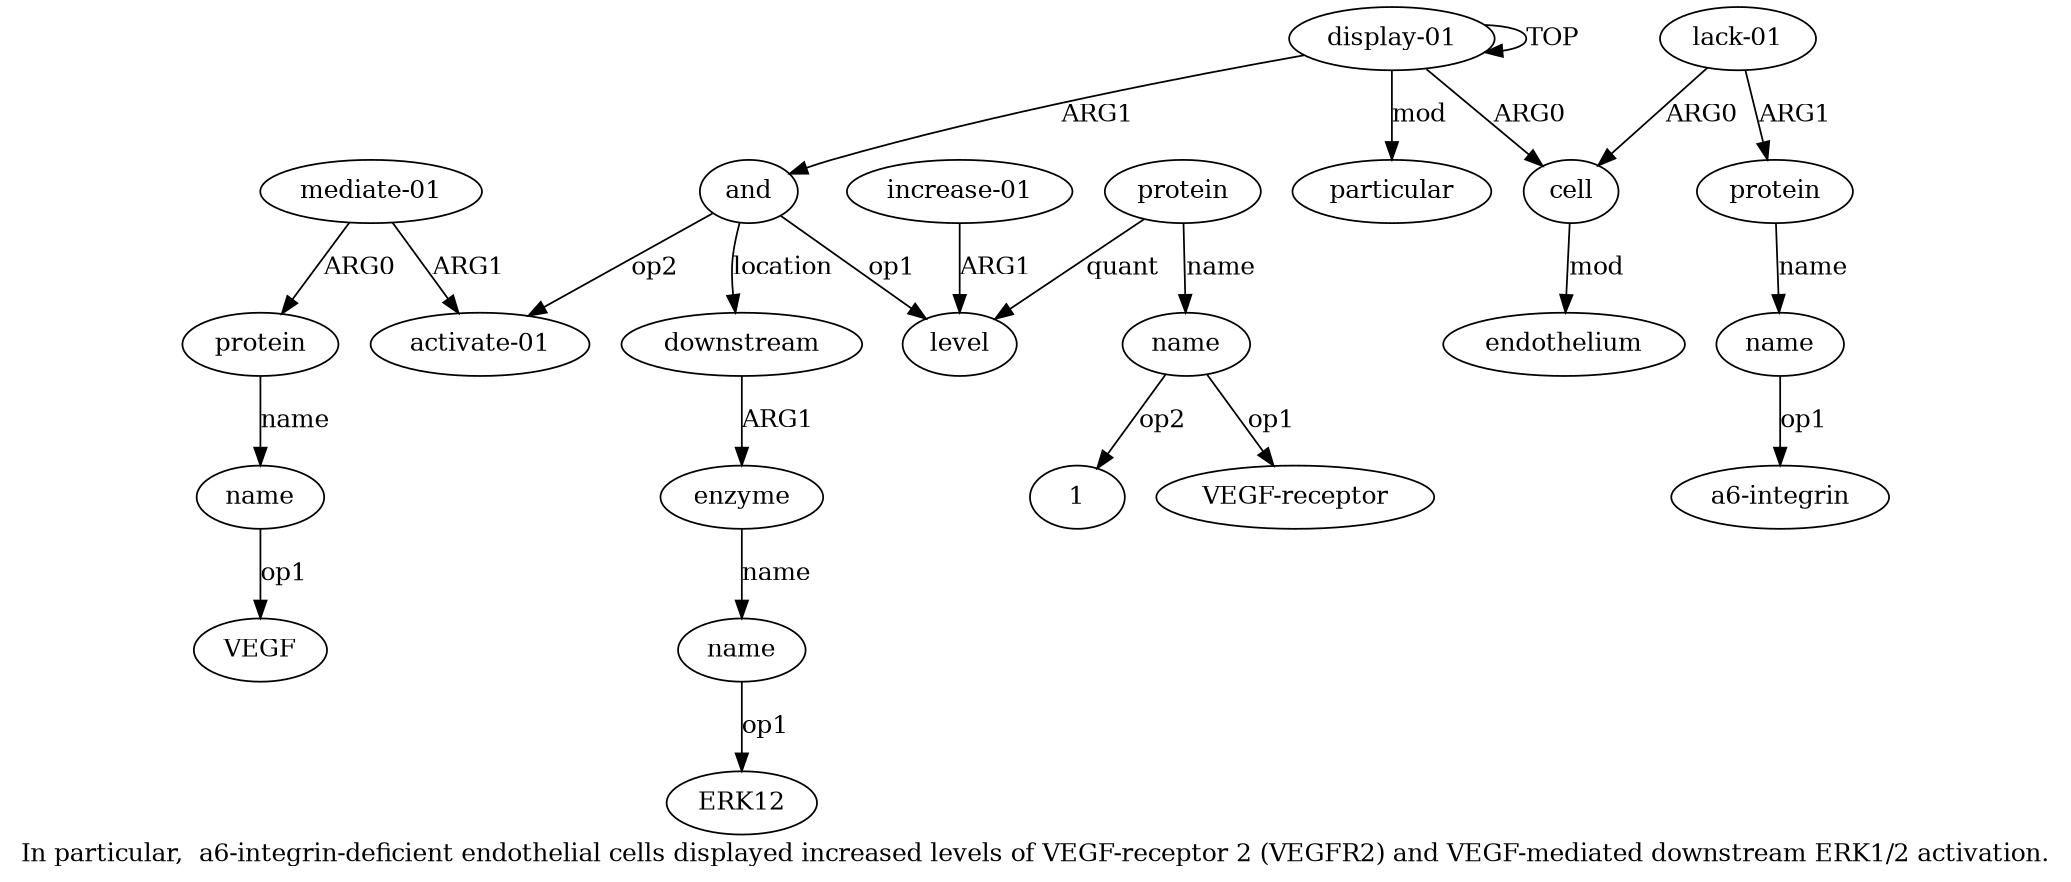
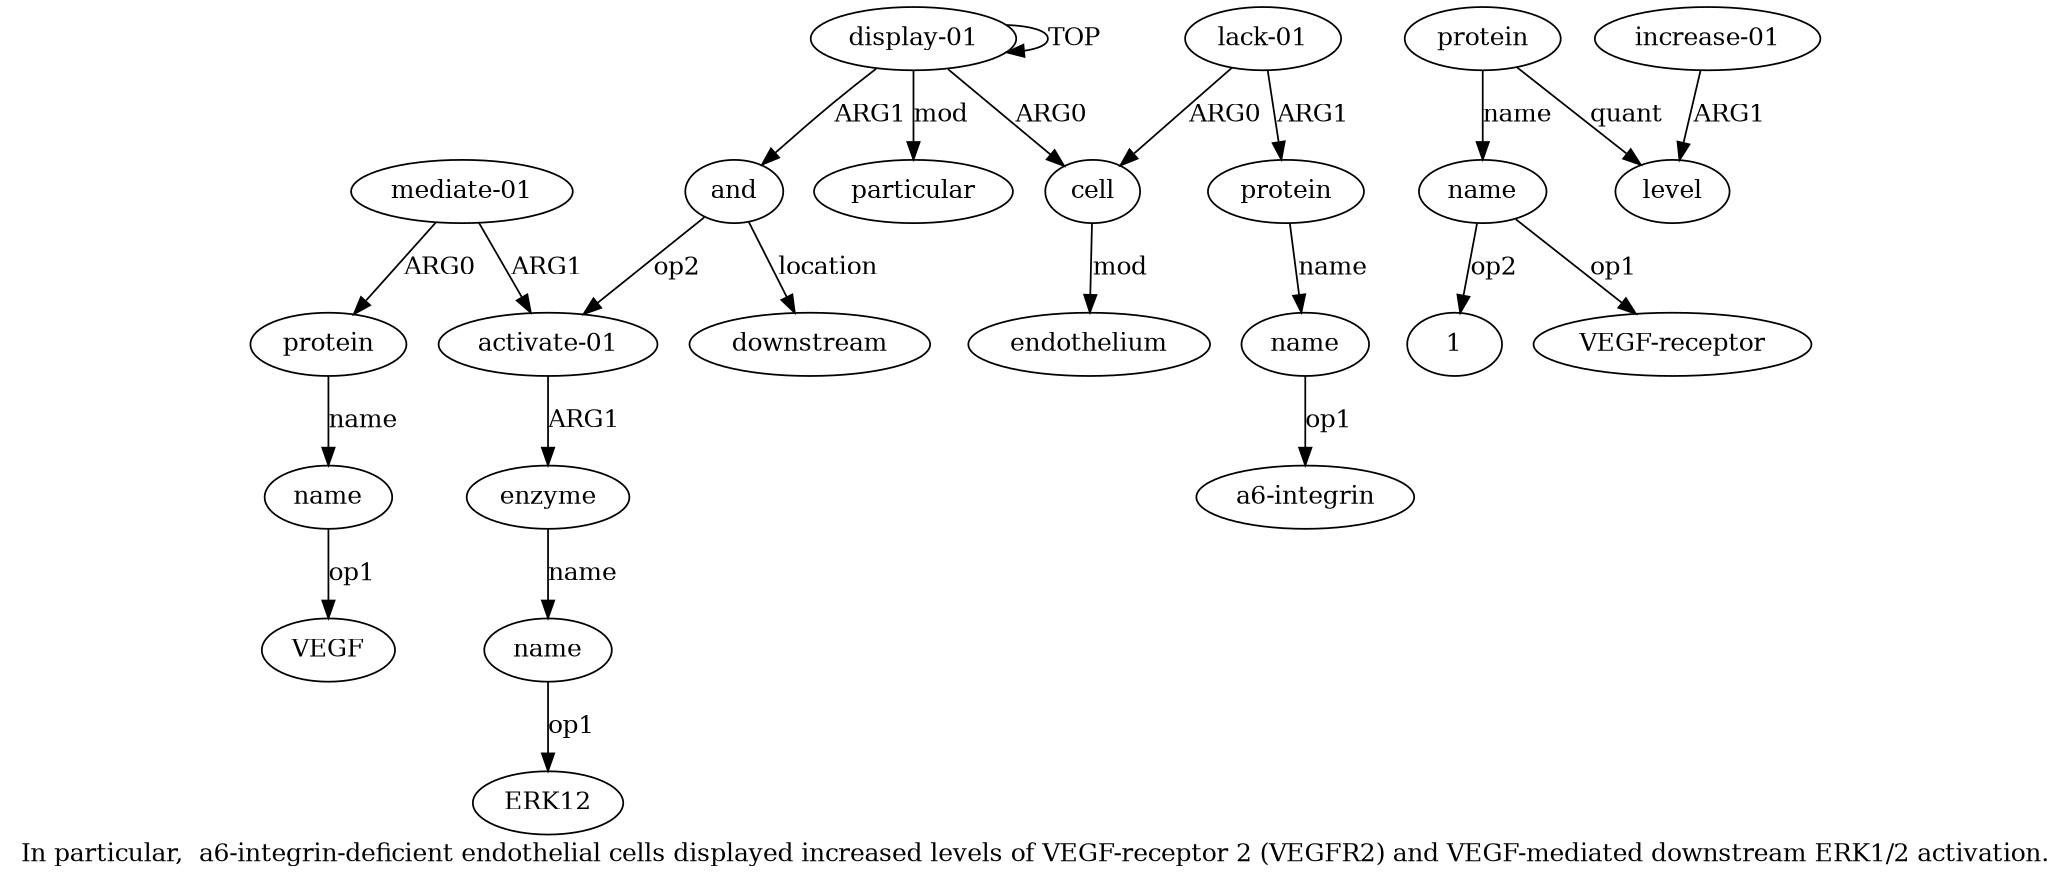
edge "and" -> "level": removed, label "op1"
edge "downstream" -> "enzyme": now "activate-01" -> "enzyme"
